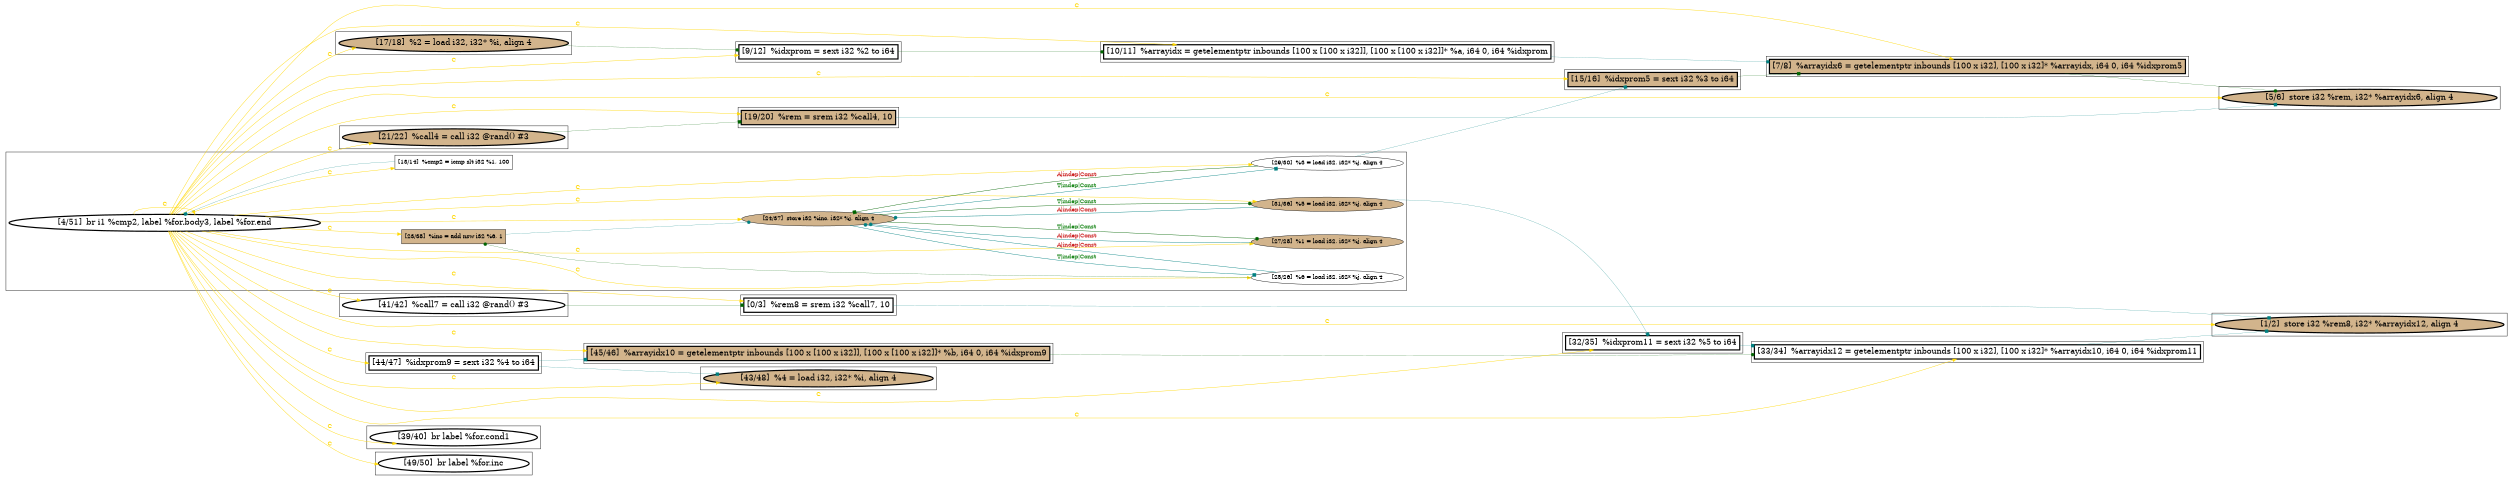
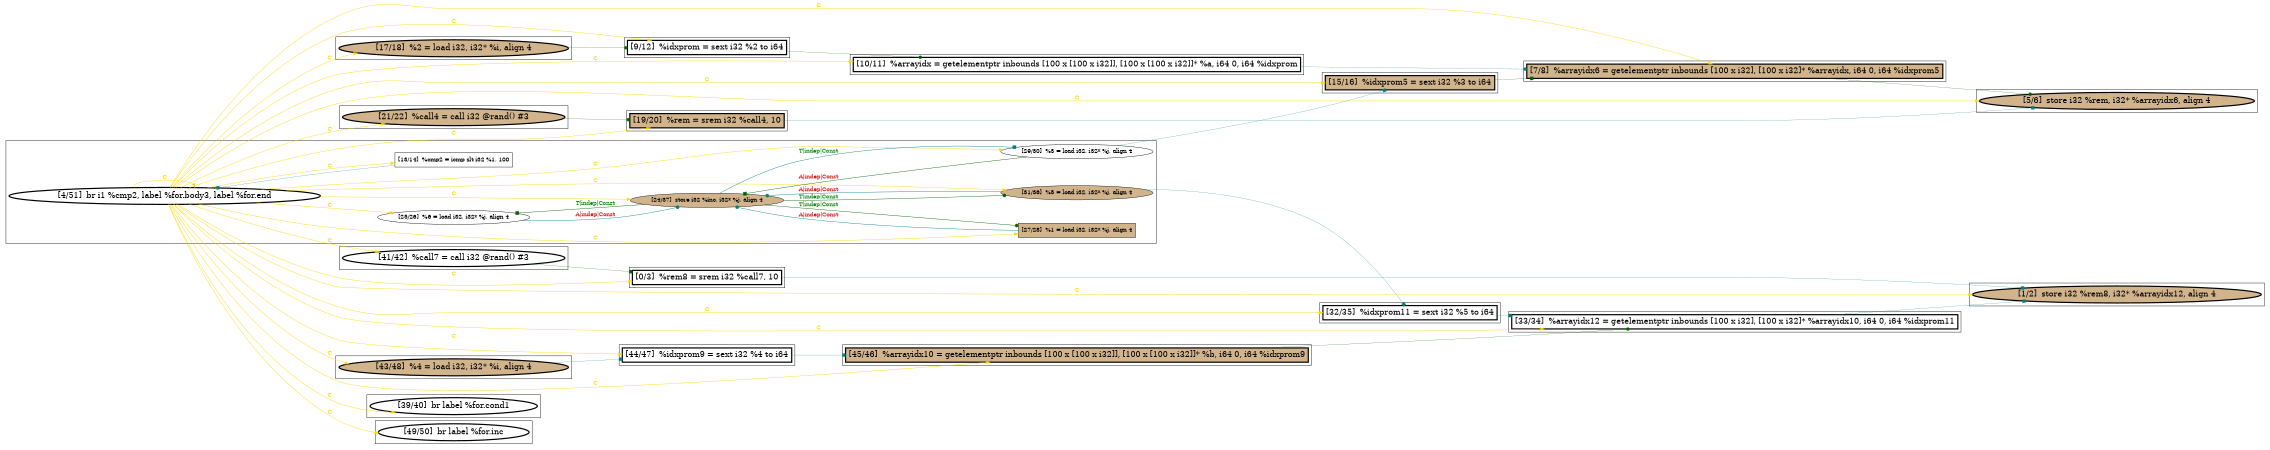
edge "[21/22]  %call4 = call i32 @rand() #3" -> "[19/20]  %rem = srem i32 %call4, 10": arrowhead box -> dot
node "[23/38]  %inc = add nsw i32 %6, 1": removed
node "[27/28]  %1 = load i32, i32* %j, align 4": shape ellipse -> box
edge "[24/37]  store i32 %inc, i32* %j, align 4" -> "[25/26]  %6 = load i32, i32* %j, align 4": color teal -> darkgreen
edge "[44/47]  %idxprom9 = sext i32 %4 to i64" -> "[43/48]  %4 = load i32, i32* %i, align 4": reversed
